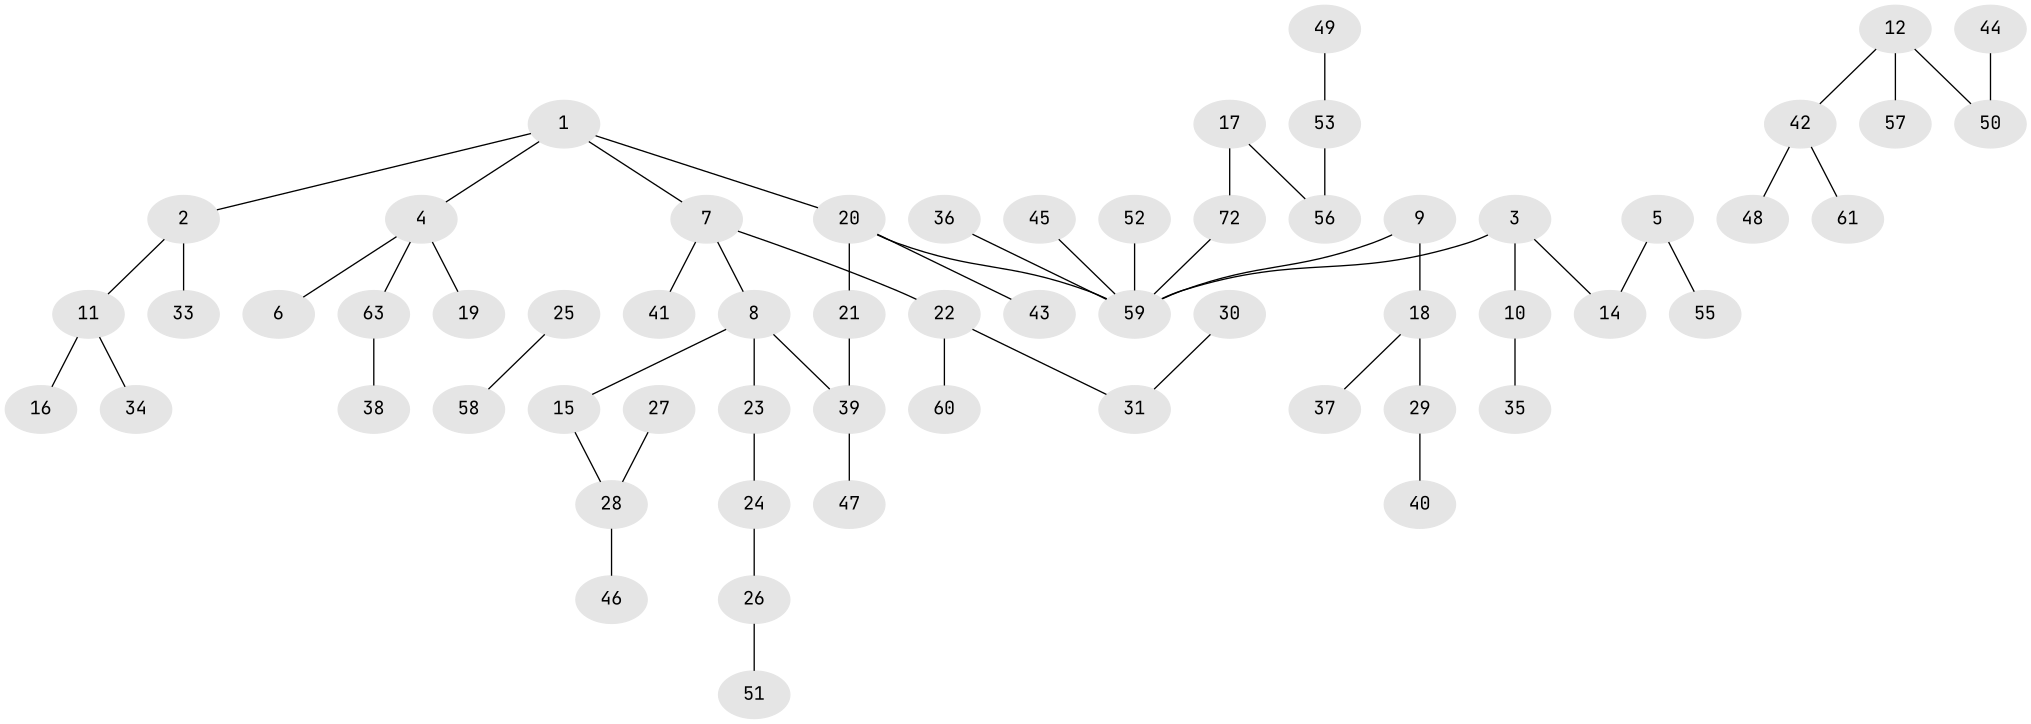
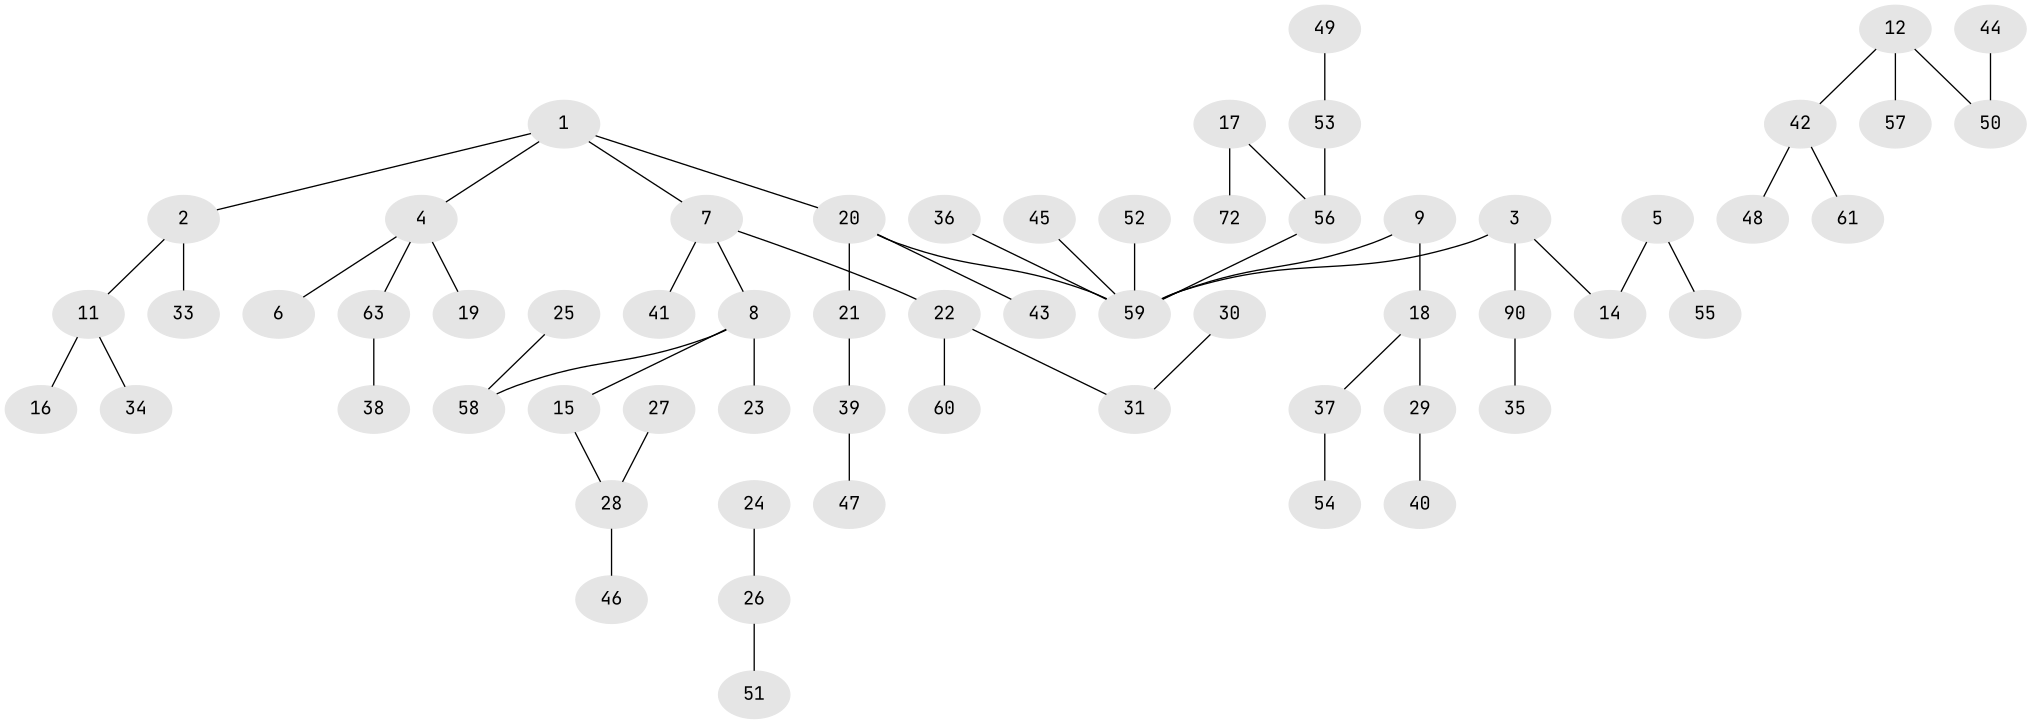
edge "72" -- "59": now "56" -- "59"
node "10": label "10" -> "90"
edge "8" -- "39": now "8" -- "58"
edge "23" -- "24": removed
node "54": added
